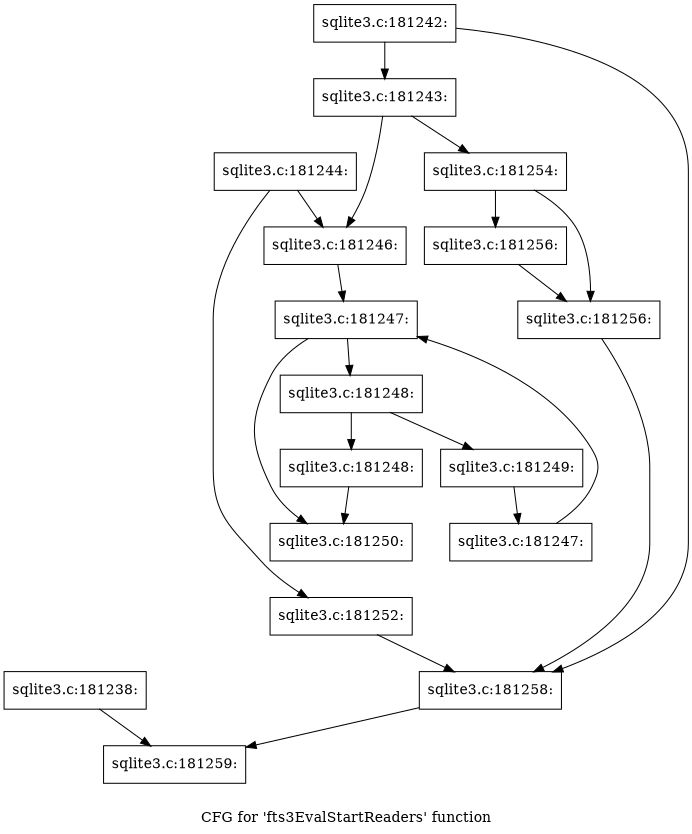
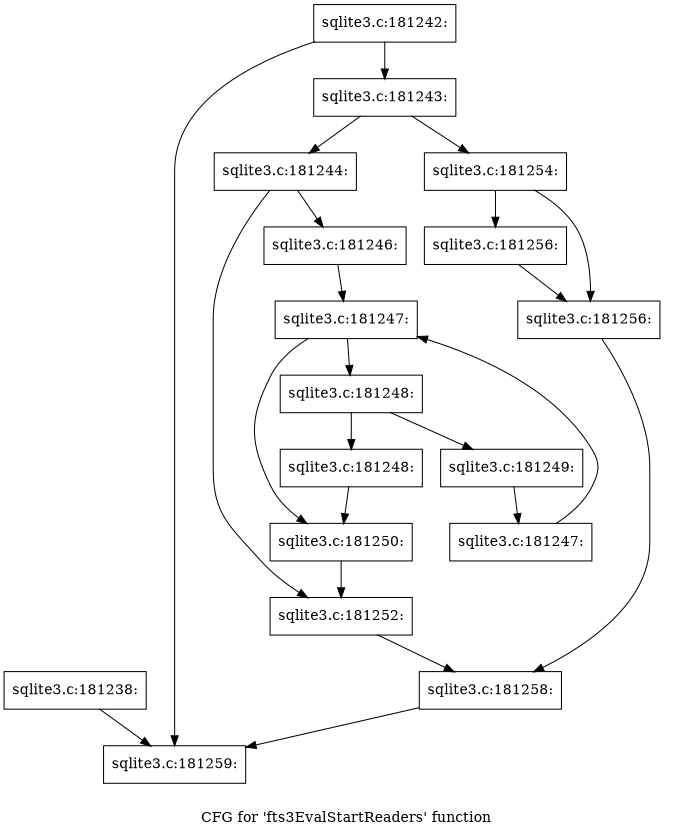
edge "sqlite3.c:181243:" -> "sqlite3.c:181246:": now "sqlite3.c:181243:" -> "sqlite3.c:181244:"
edge "sqlite3.c:181242:" -> "sqlite3.c:181258:": now "sqlite3.c:181242:" -> "sqlite3.c:181259:"
edge "sqlite3.c:181250:" -> "sqlite3.c:181252:": added
